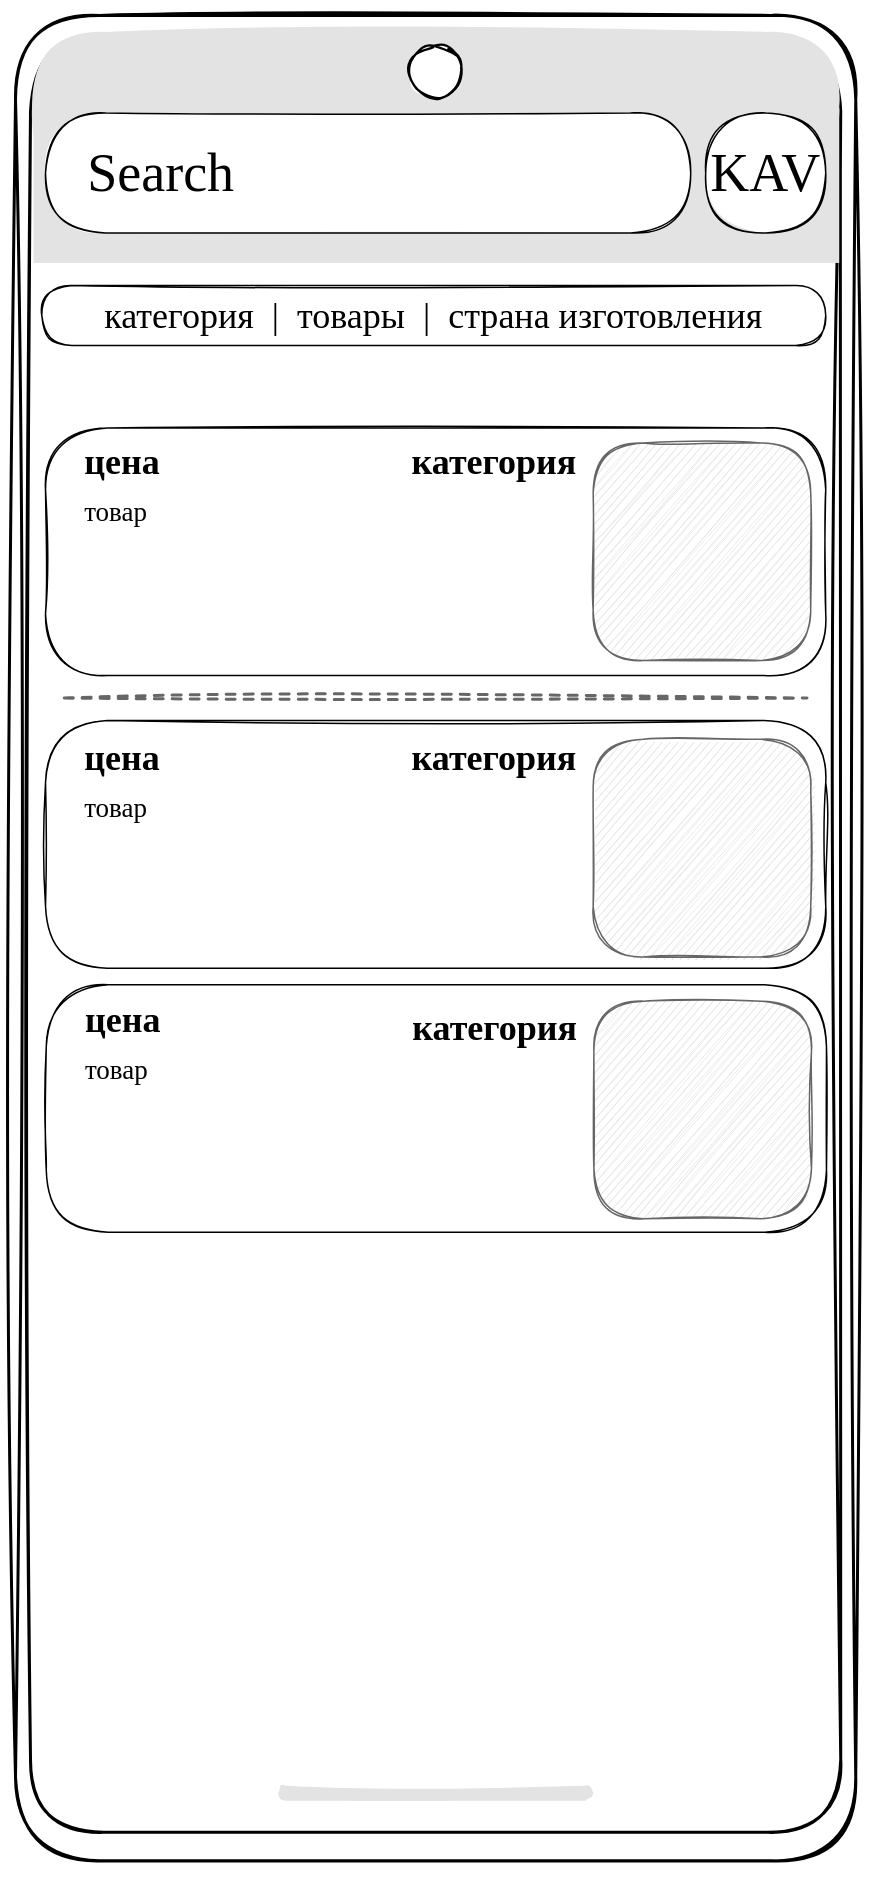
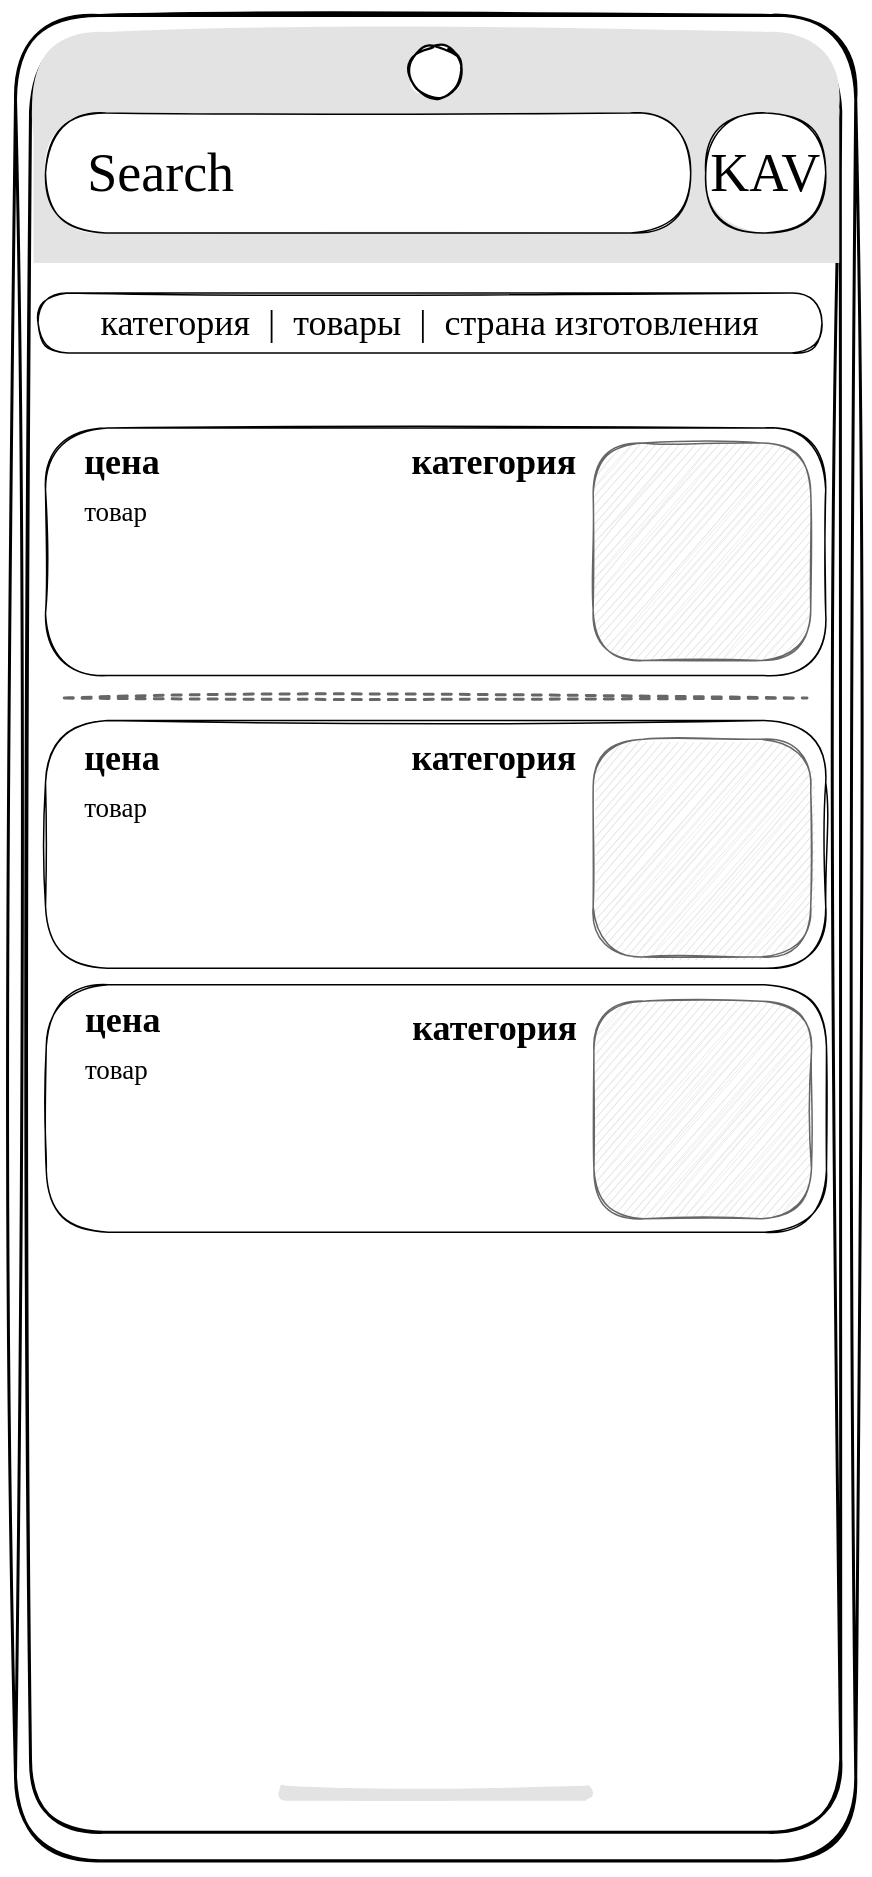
node "категория | товары | страна изготовления": moved (434, 315) -> (430, 323)
